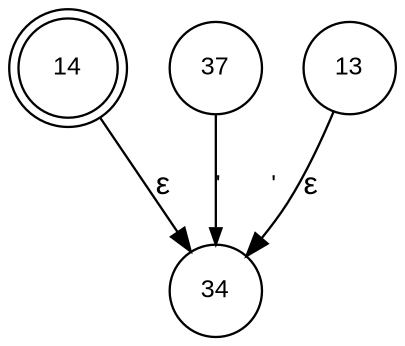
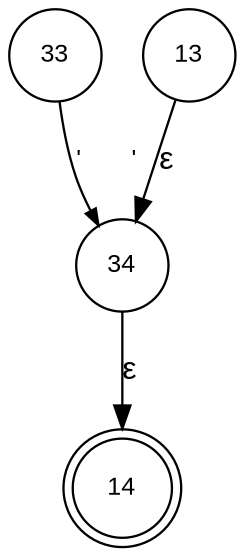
node "37": label "37" -> "33"
edge "14" -> "34": reversed
